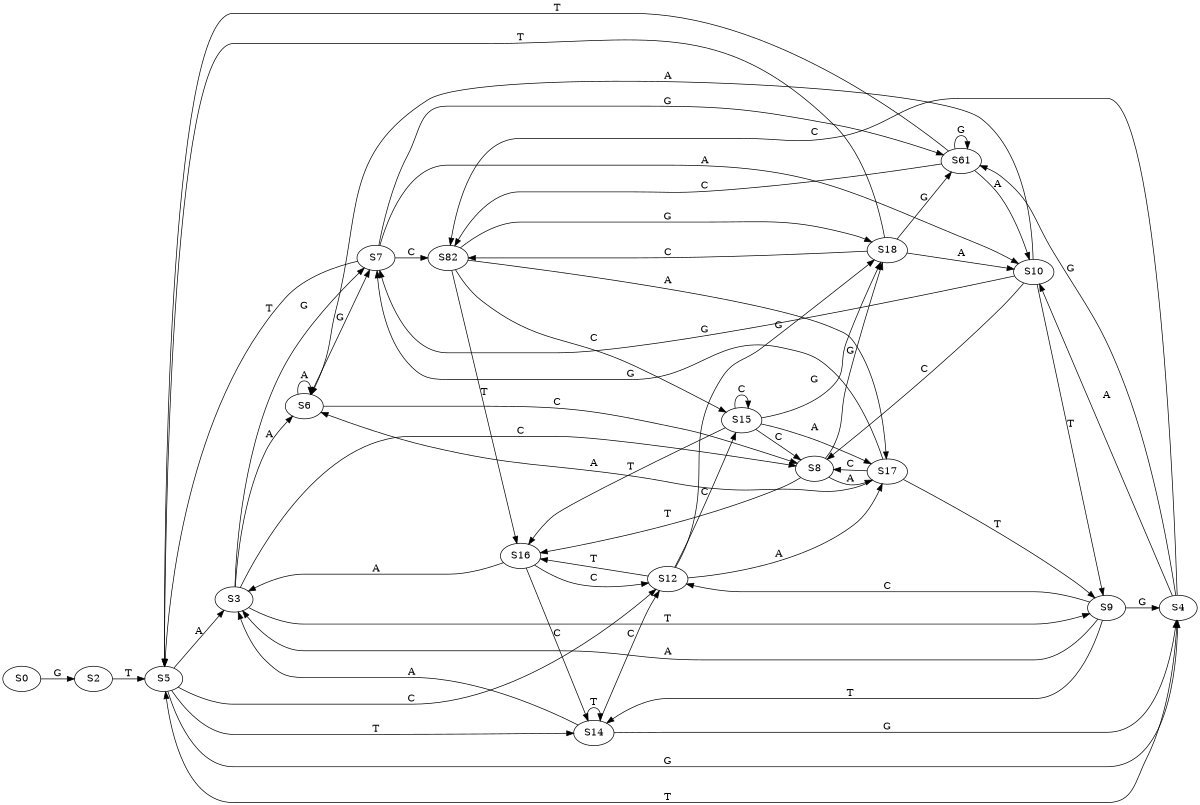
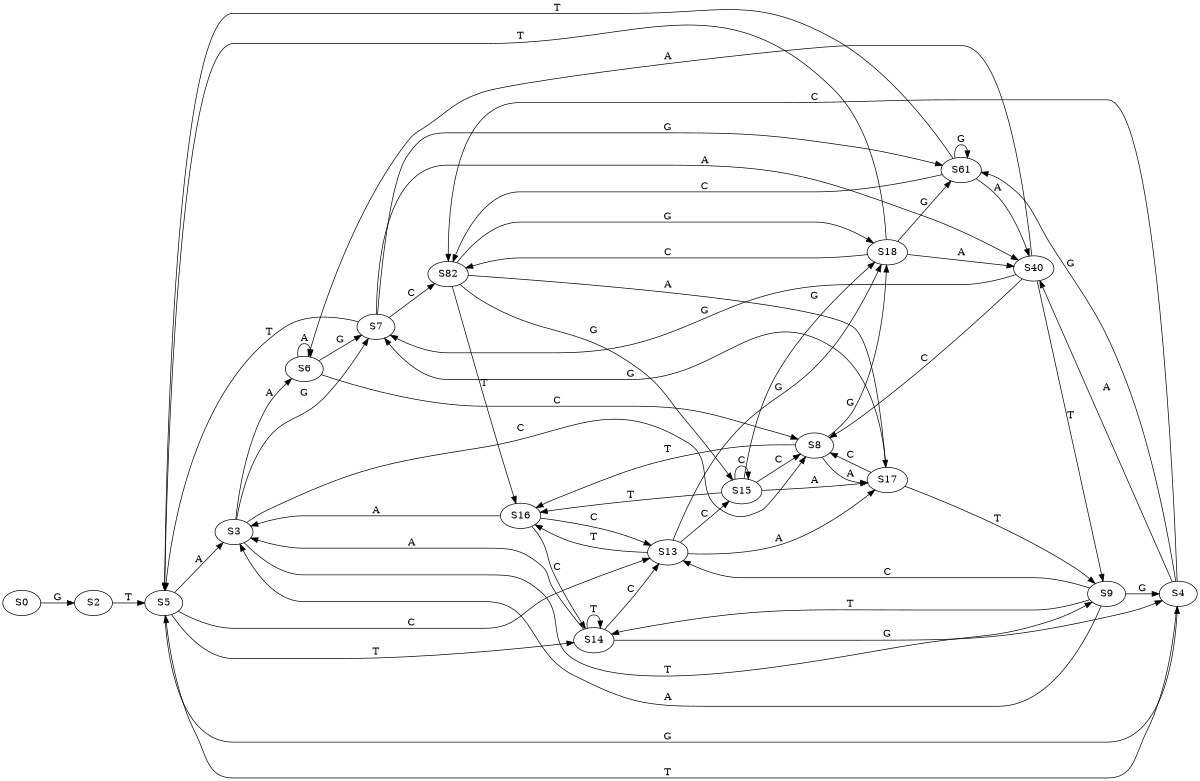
node "S10": label "S10" -> "S40"
edge "S82" -> "S15": label "C" -> "G"
edge "S17" -> "S6": removed, label "A"
node "S12": label "S12" -> "S13"
